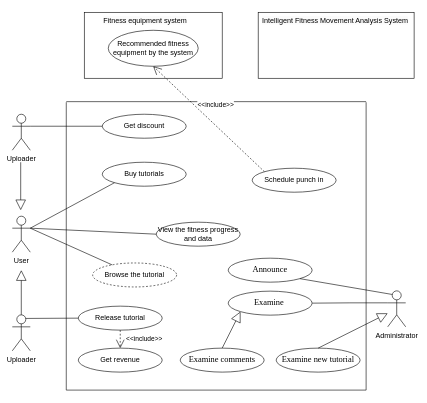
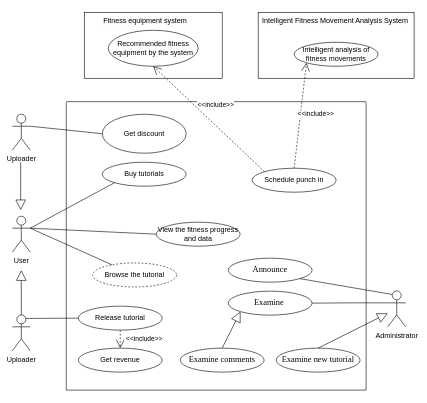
node "Intelligent analysis of fitness movements": added
edge "Schedule punch in" -> "Intelligent analysis of fitness movements": added, label "<<include>>"
node "Get discount": size 84x24 -> 84x39
